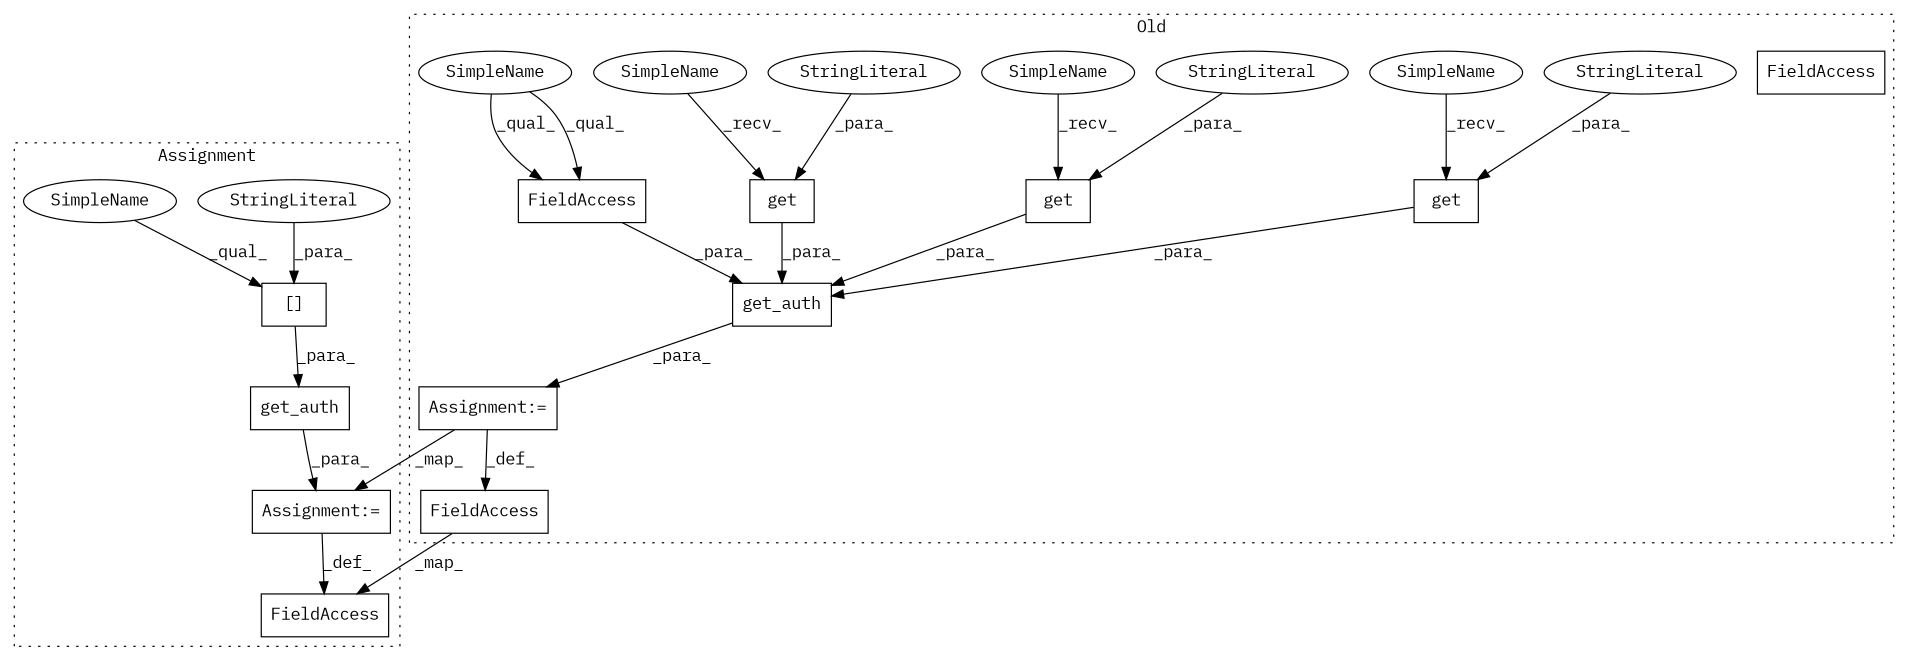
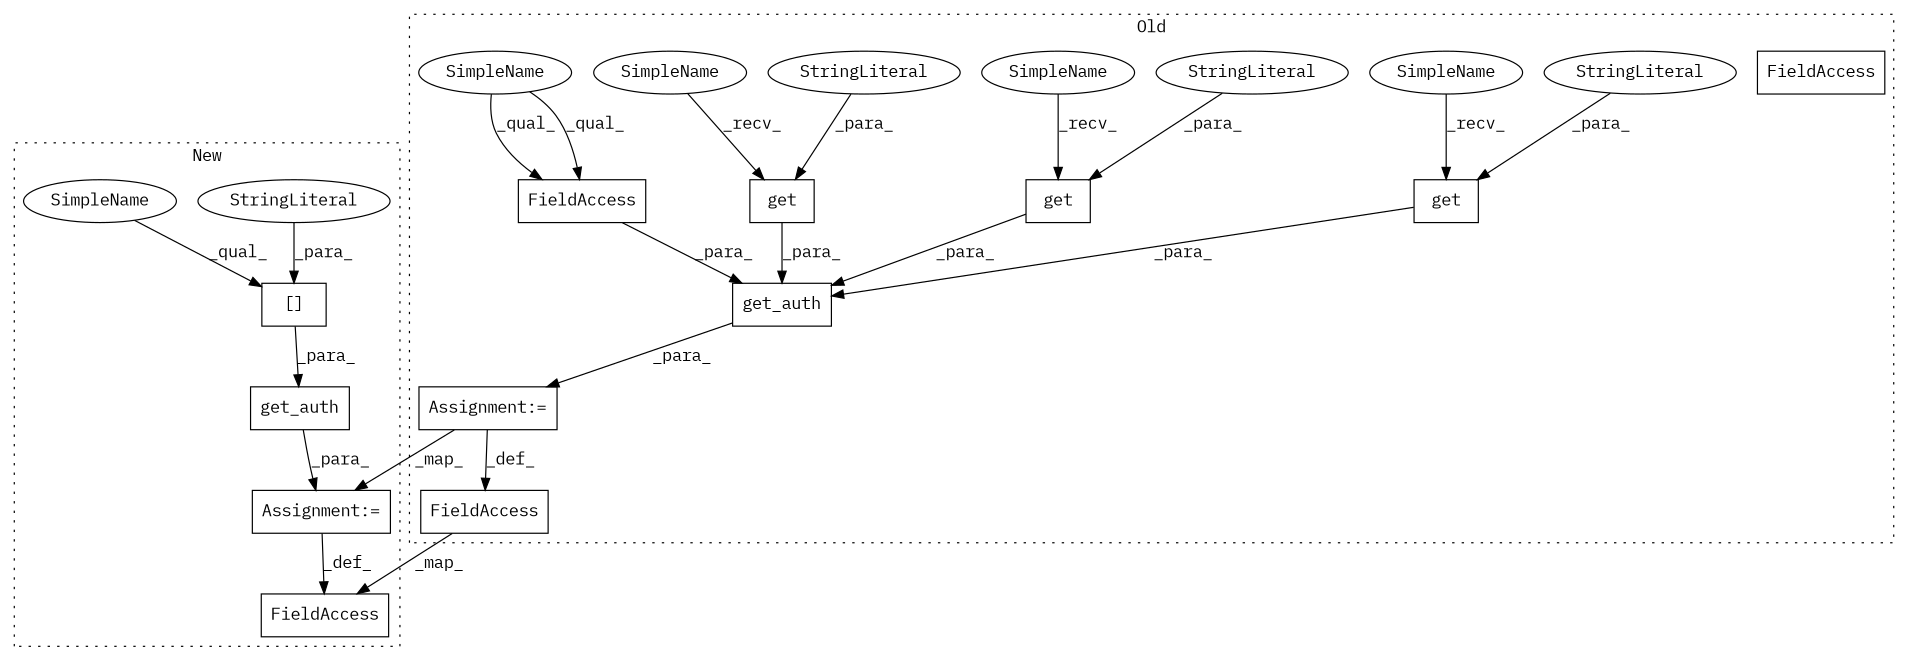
cluster "Assignment": label "Assignment" -> "New"
